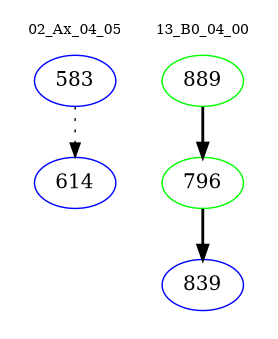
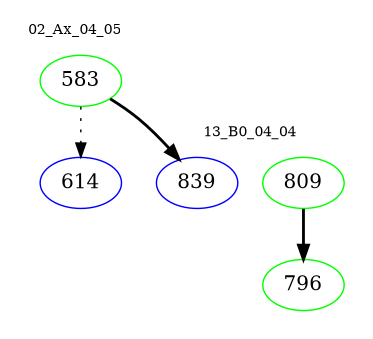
cluster "13_B0_04_00": label "13_B0_04_00" -> "13_B0_04_04"
node "583": color blue -> green
node "889": label "889" -> "809"
edge "796" -> "839": now "583" -> "839"
